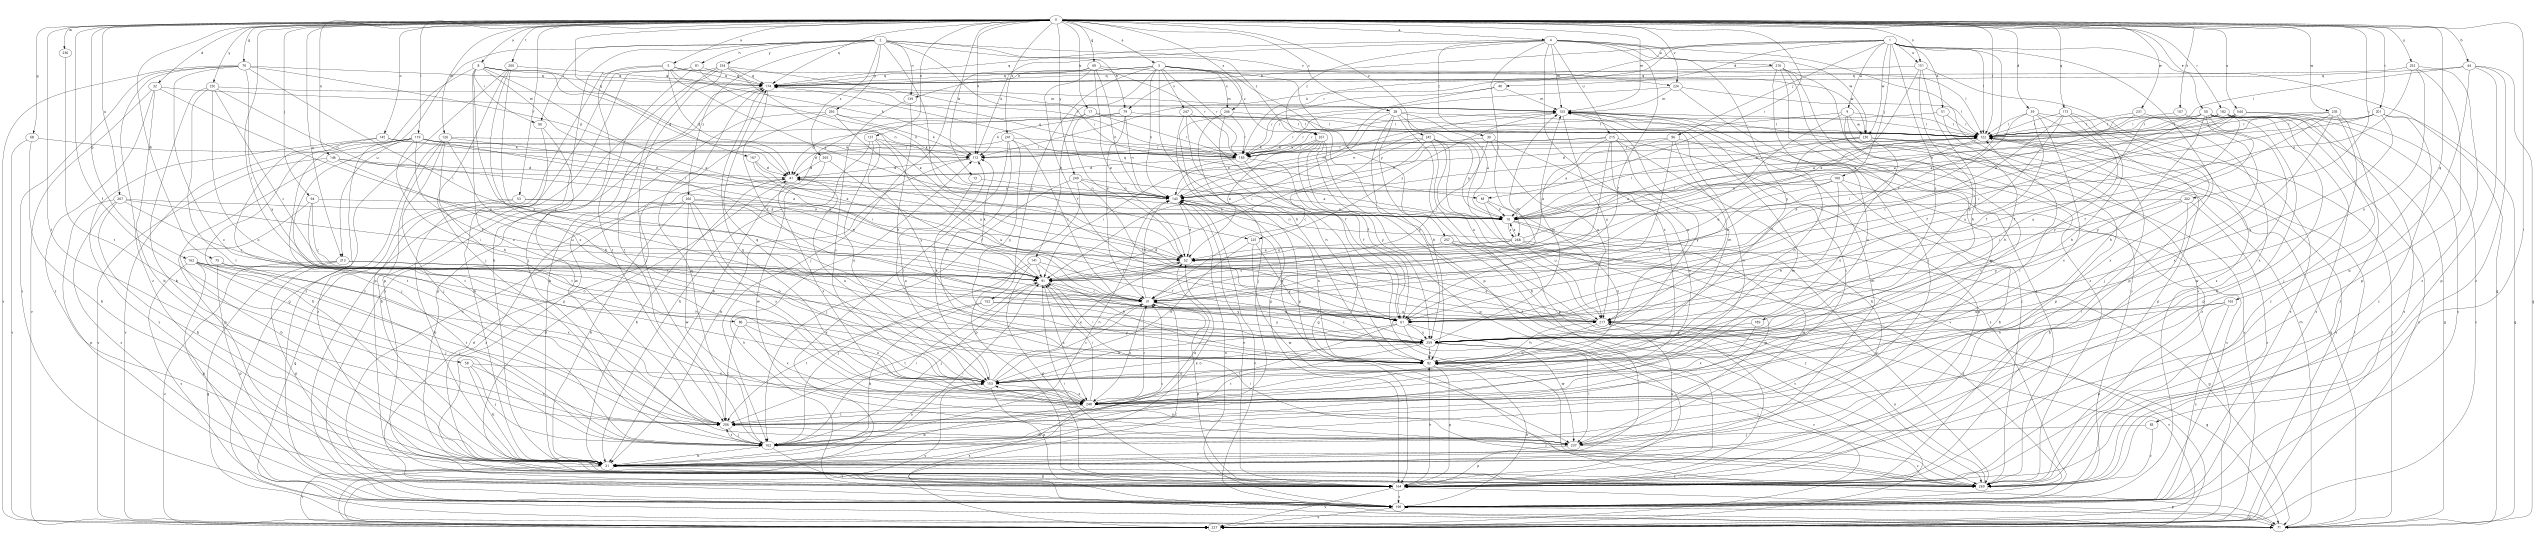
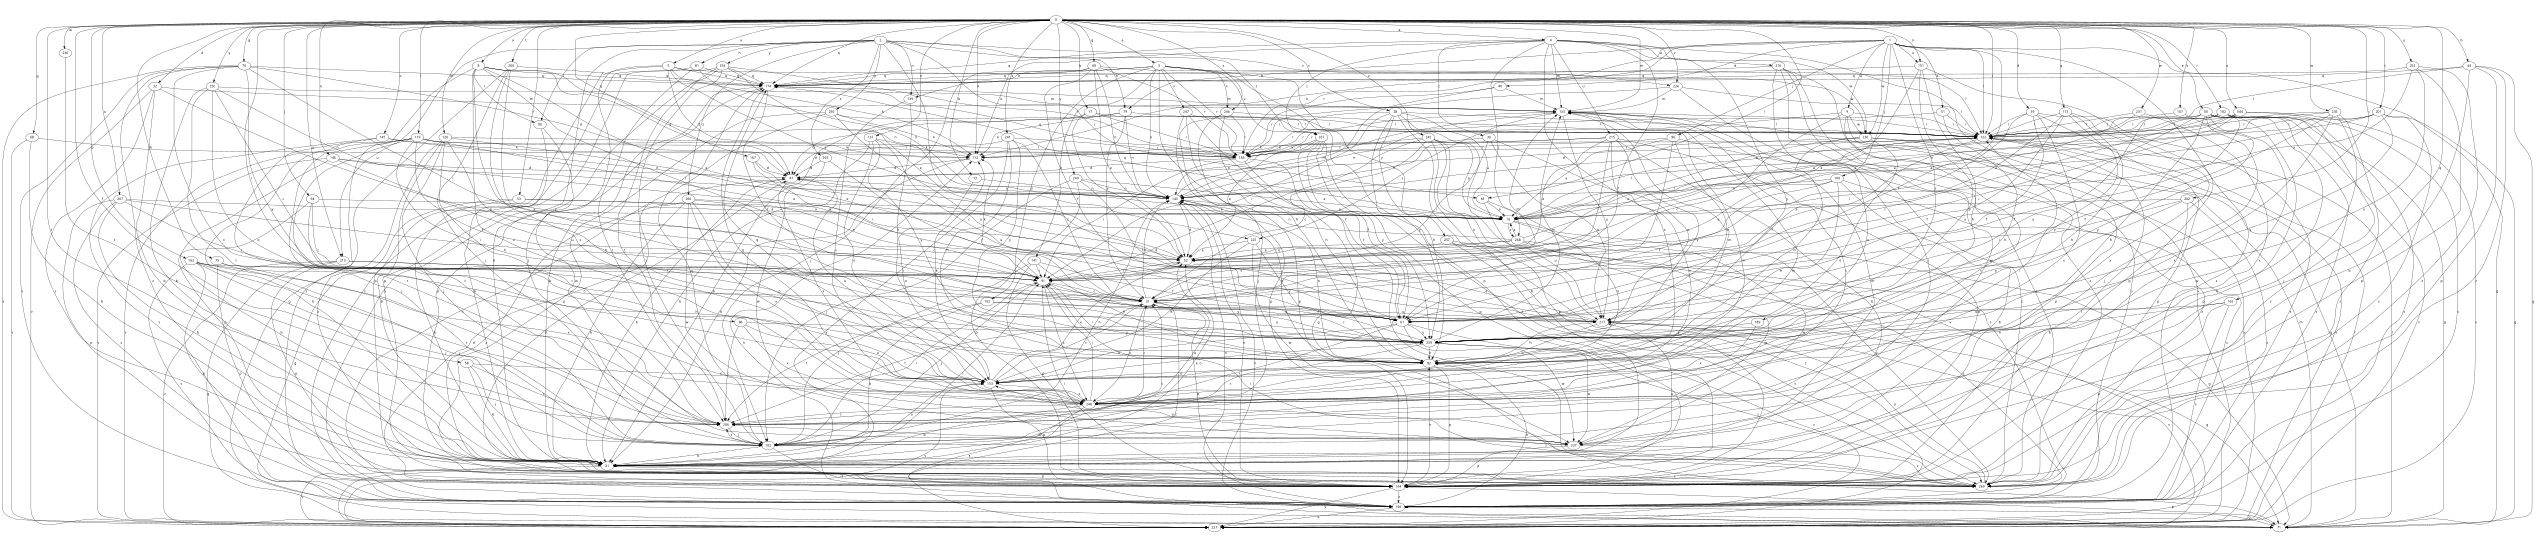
edge "225" -> "52": added, label "e"
edge "259" -> "237": label "l" -> "w"
node "83": removed
